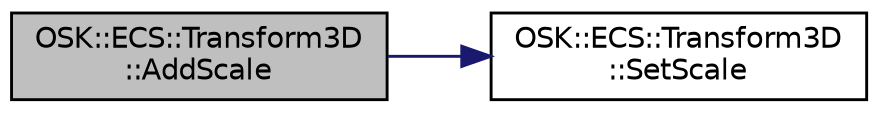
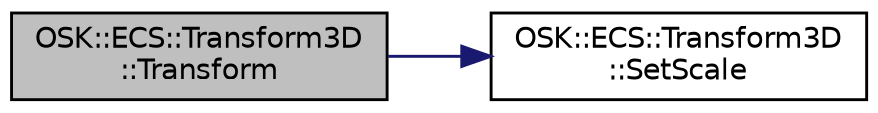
node "OSK::ECS::Transform3D ::AddScale": label "OSK::ECS::Transform3D ::AddScale" -> "OSK::ECS::Transform3D ::Transform"
